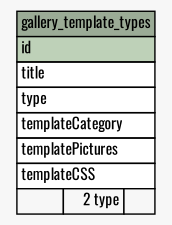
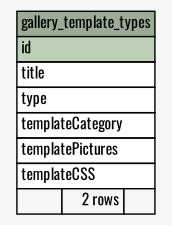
node "gallery_template_types": text "2 type" -> "2 rows"
